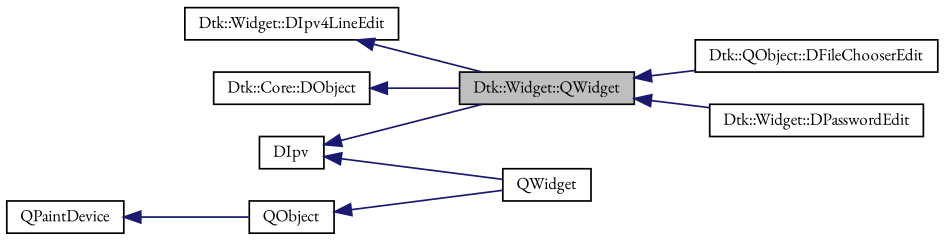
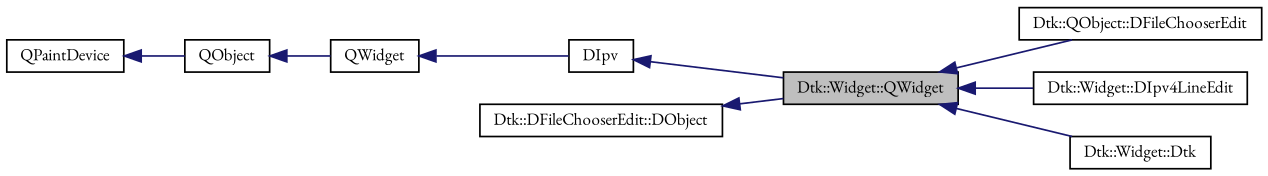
edge "Dtk::Widget::QWidget" -> "Dtk::Widget::DIpv4LineEdit": reversed
node "Dtk::Core::DObject": label "Dtk::Core::DObject" -> "Dtk::DFileChooserEdit::DObject"
node "Dtk::Widget::DPasswordEdit": label "Dtk::Widget::DPasswordEdit" -> "Dtk::Widget::Dtk"
edge "QWidget" -> "DIpv": reversed
